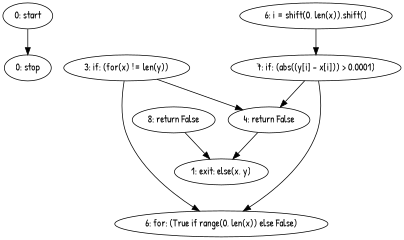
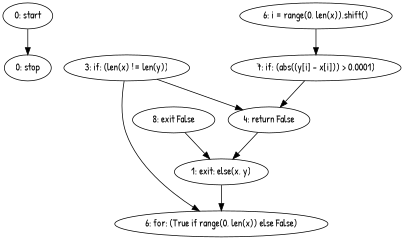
node "6: i = shift(0, len(x)).shift()": label "6: i = shift(0, len(x)).shift()" -> "6: i = range(0, len(x)).shift()"
node "3: if: (for(x) != len(y))": label "3: if: (for(x) != len(y))" -> "3: if: (len(x) != len(y))"
node "8: return False": label "8: return False" -> "8: exit False"
edge "7: if: (abs((y[i] - x[i])) > 0.0001)" -> "6: for: (True if range(0, len(x)) else False)": now "1: exit: else(x, y)" -> "6: for: (True if range(0, len(x)) else False)"
